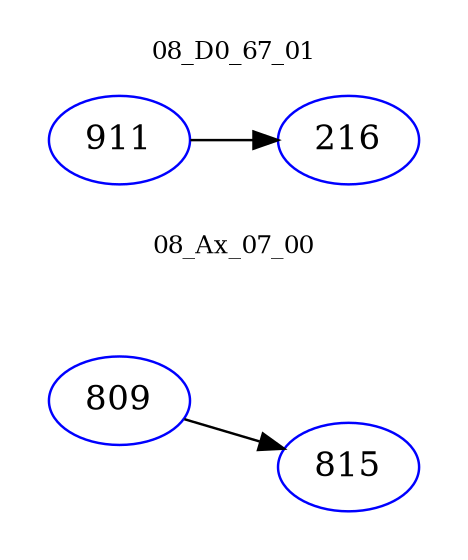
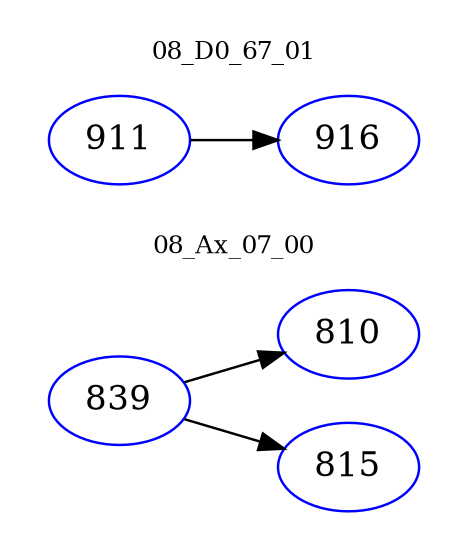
node "216": label "216" -> "916"
node "810": added
node "809": label "809" -> "839"
